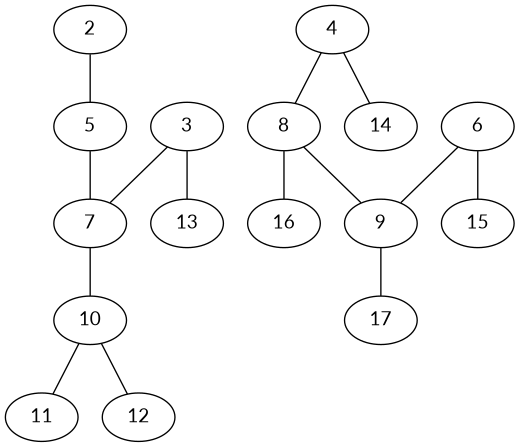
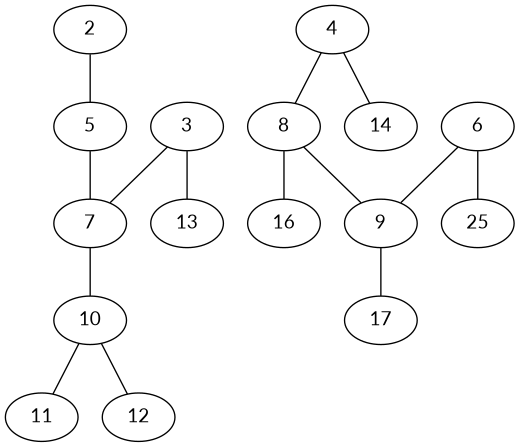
node "15": label "15" -> "25"
